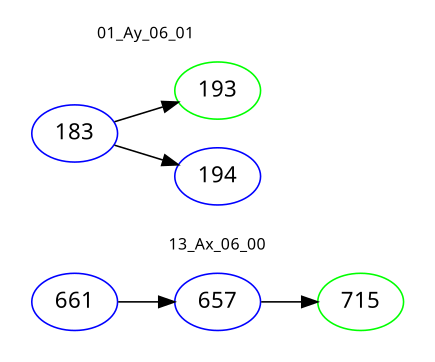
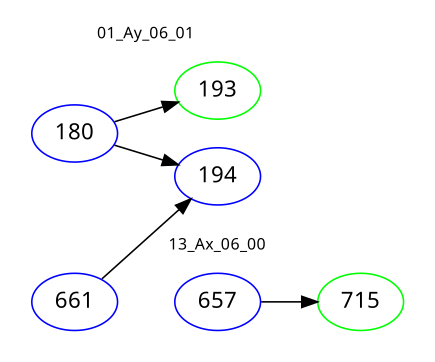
node "183": label "183" -> "180"
edge "661" -> "657": now "661" -> "194"
